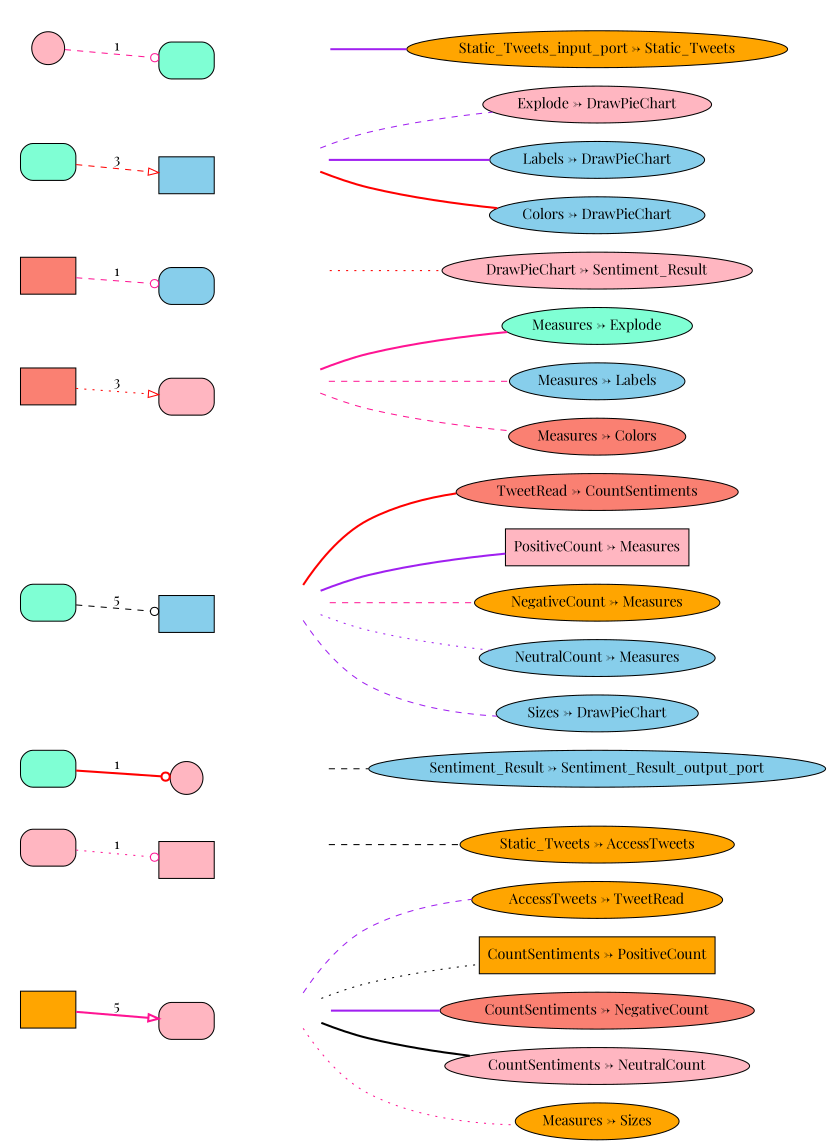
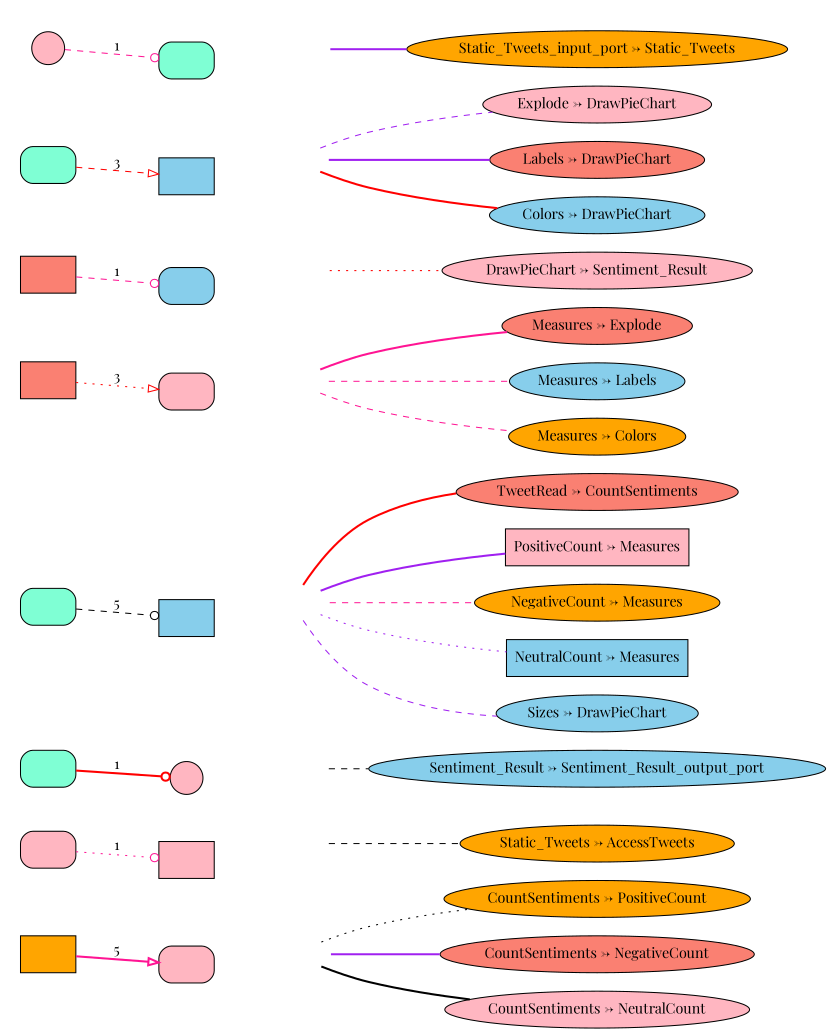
node "Labels -> DrawPieChart": fillcolor skyblue -> salmon
node "Measures -> Explode": fillcolor aquamarine -> salmon
node "Measures -> Colors": fillcolor salmon -> orange
node "NeutralCount -> Measures": shape ellipse -> box
node "AccessTweets -> TweetRead": removed
node "CountSentiments -> PositiveCount": shape box -> ellipse
node "Measures -> Sizes": removed
